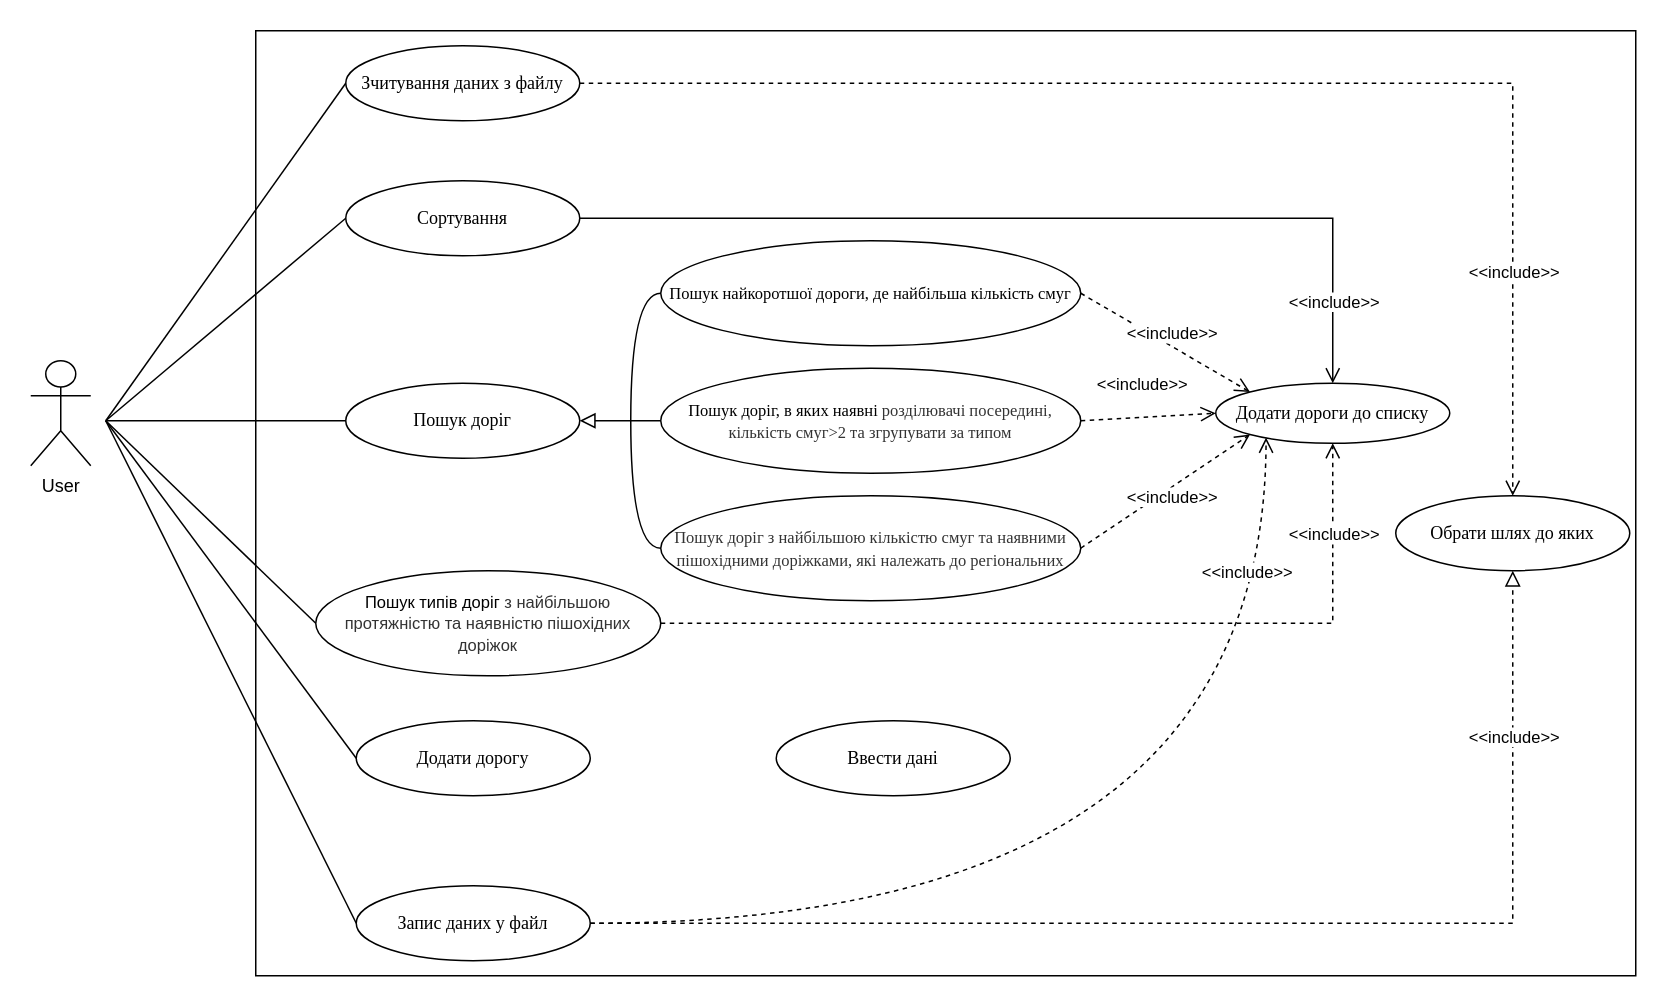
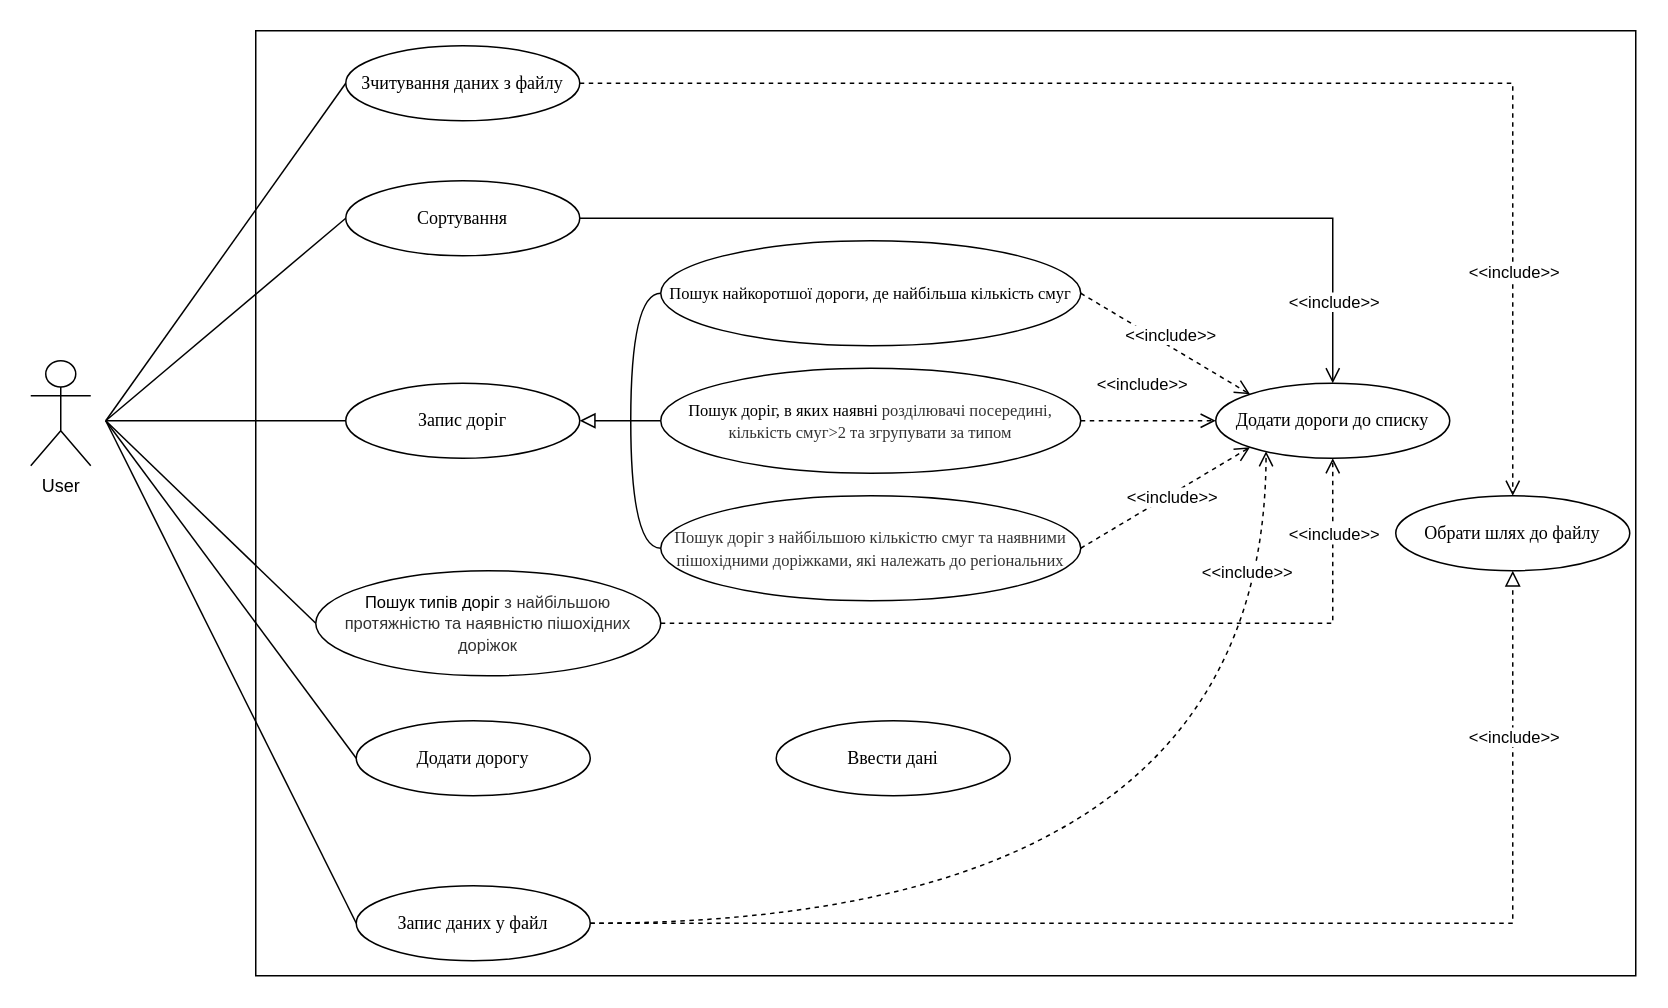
node "Додати дороги до списку": size 234x60 -> 234x75
node "Пошук доріг": label "Пошук доріг" -> "Запис доріг"
node "Обрати шлях до яких": label "Обрати шлях до яких" -> "Обрати шлях до файлу"
